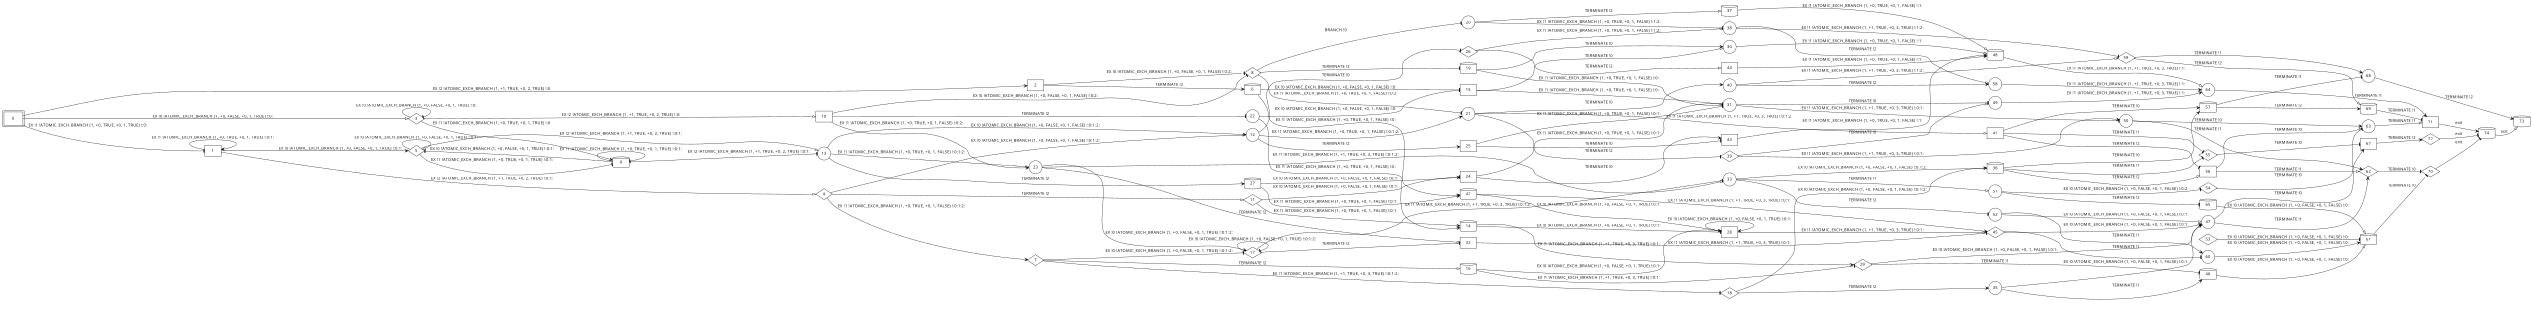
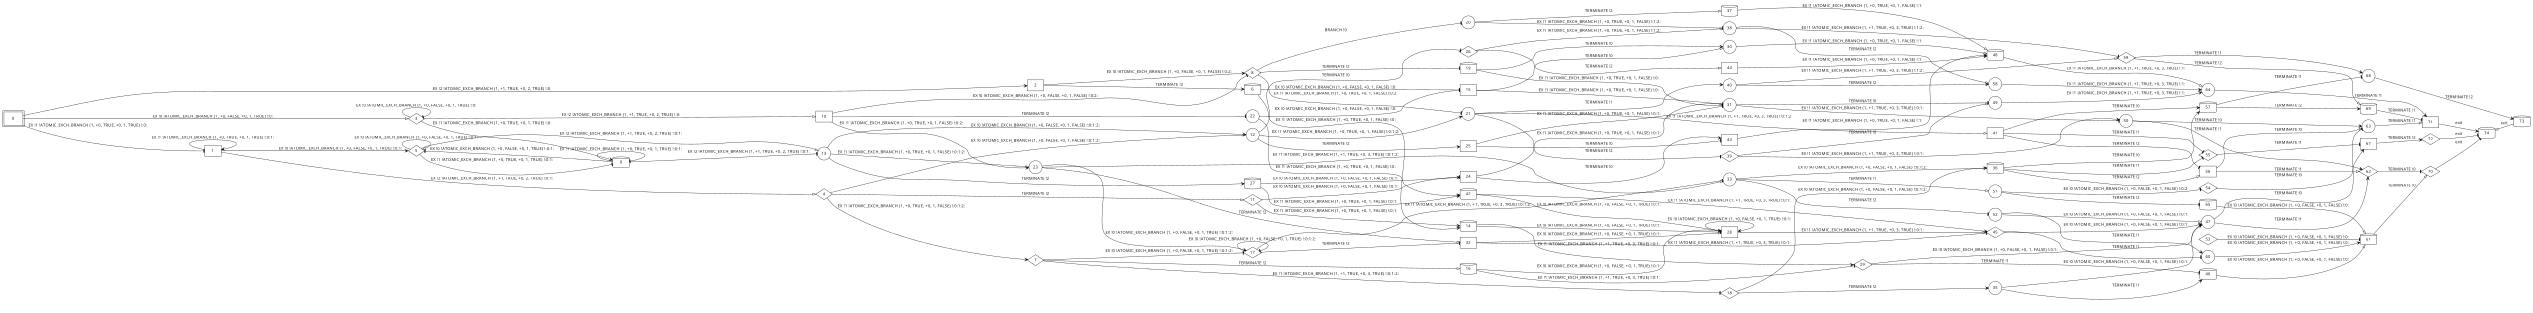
edge "2" -> "8": arrowhead tee -> vee
edge "21" -> "40": label "TERMINATE !0" -> "TERMINATE !1"
edge "74" -> "73": reversed
edge "55" -> "67": label "TERMINATE !0" -> "TERMINATE !1"
edge "61" -> "70": arrowhead tee -> onormal
edge "32" -> "28": added, label "EX !0 !ATOMIC_EXCH_BRANCH (1, +0, FALSE, +0, 1, TRUE) !:0:1:"
